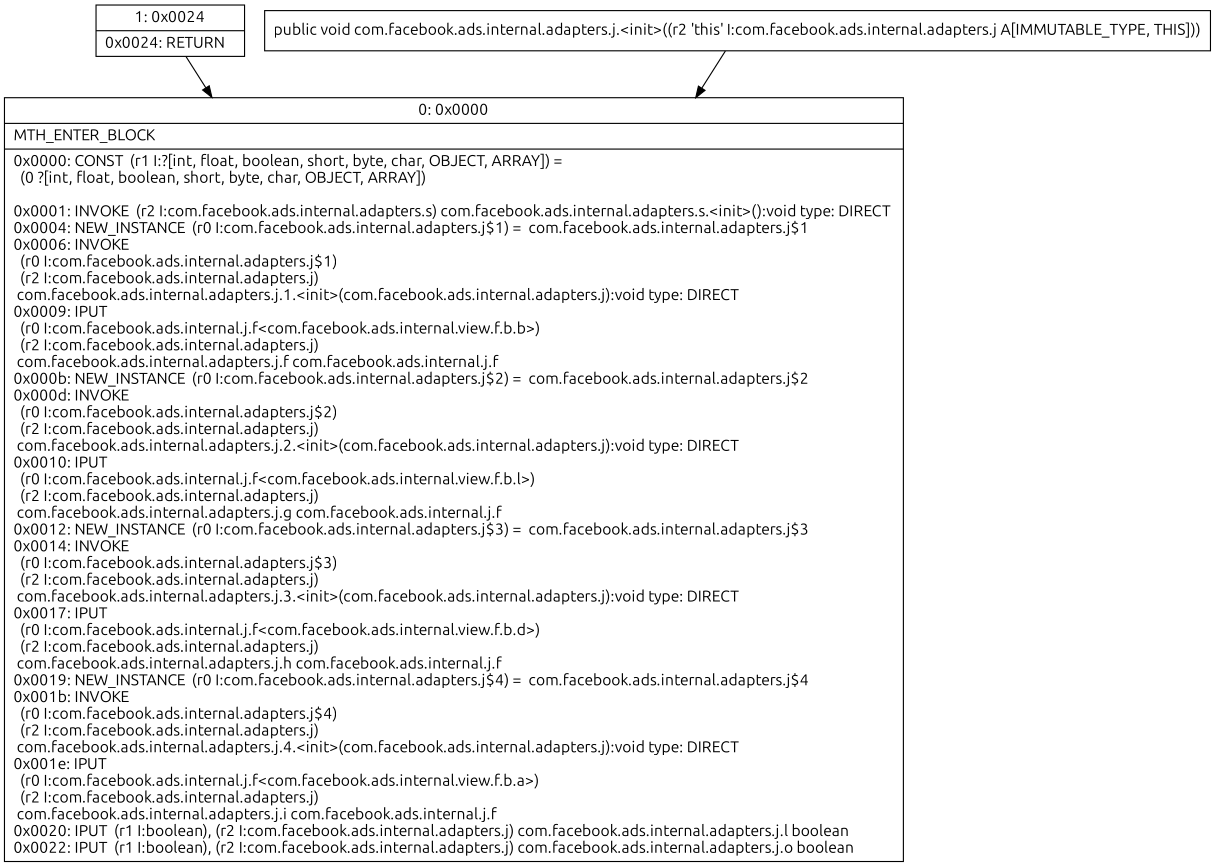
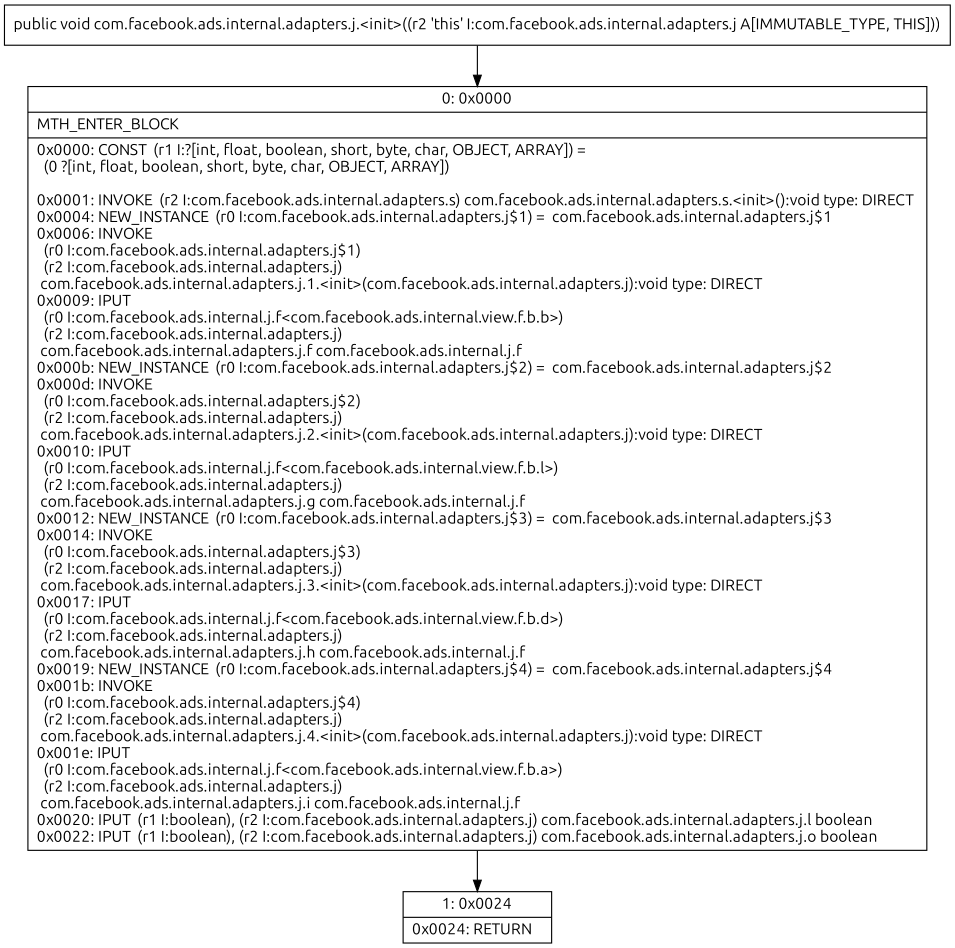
edge "1: 0x0024" -> "0: 0x0000": reversed
